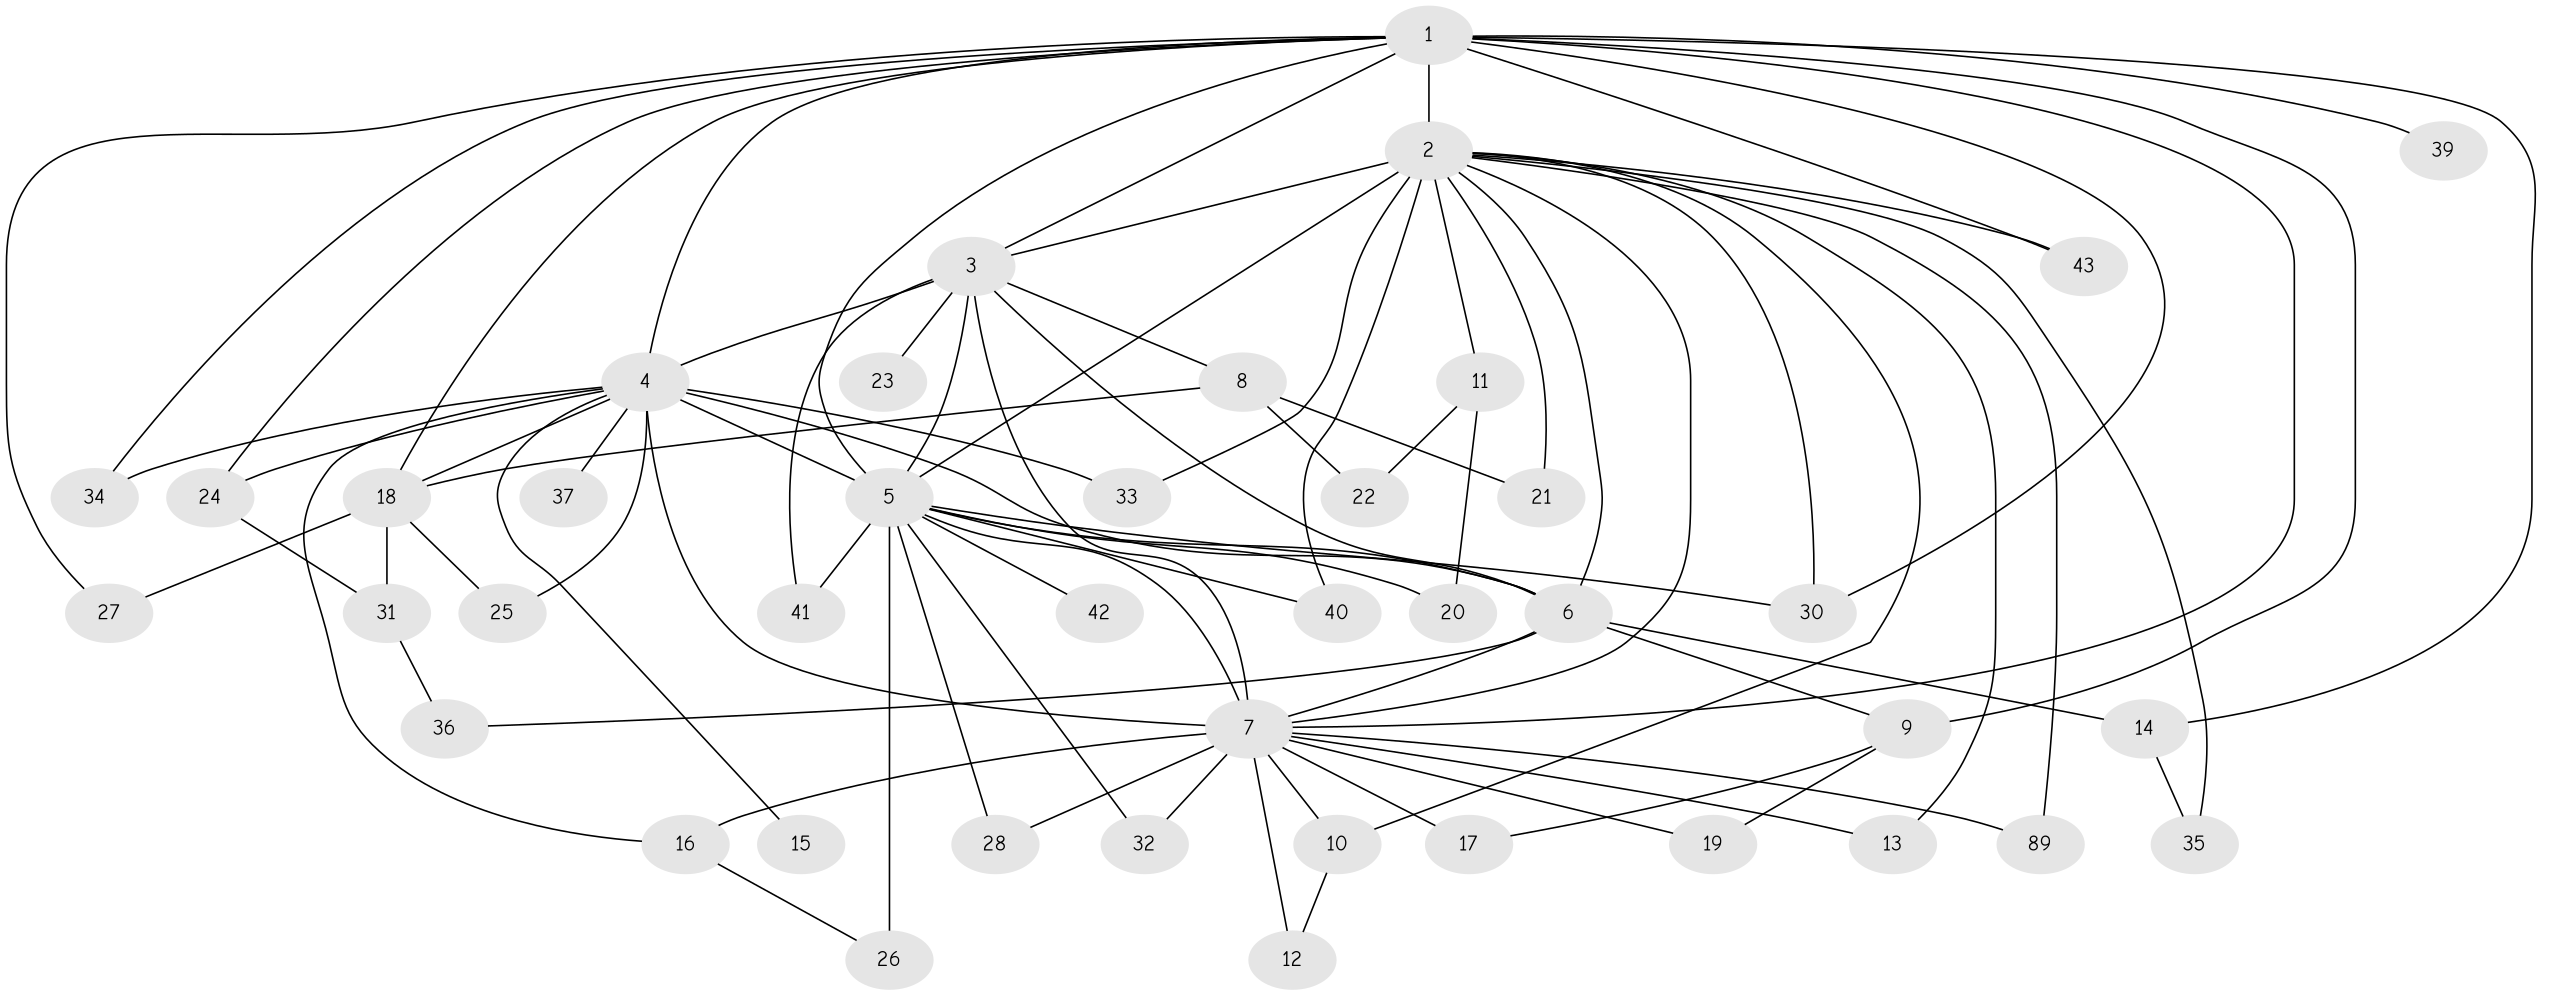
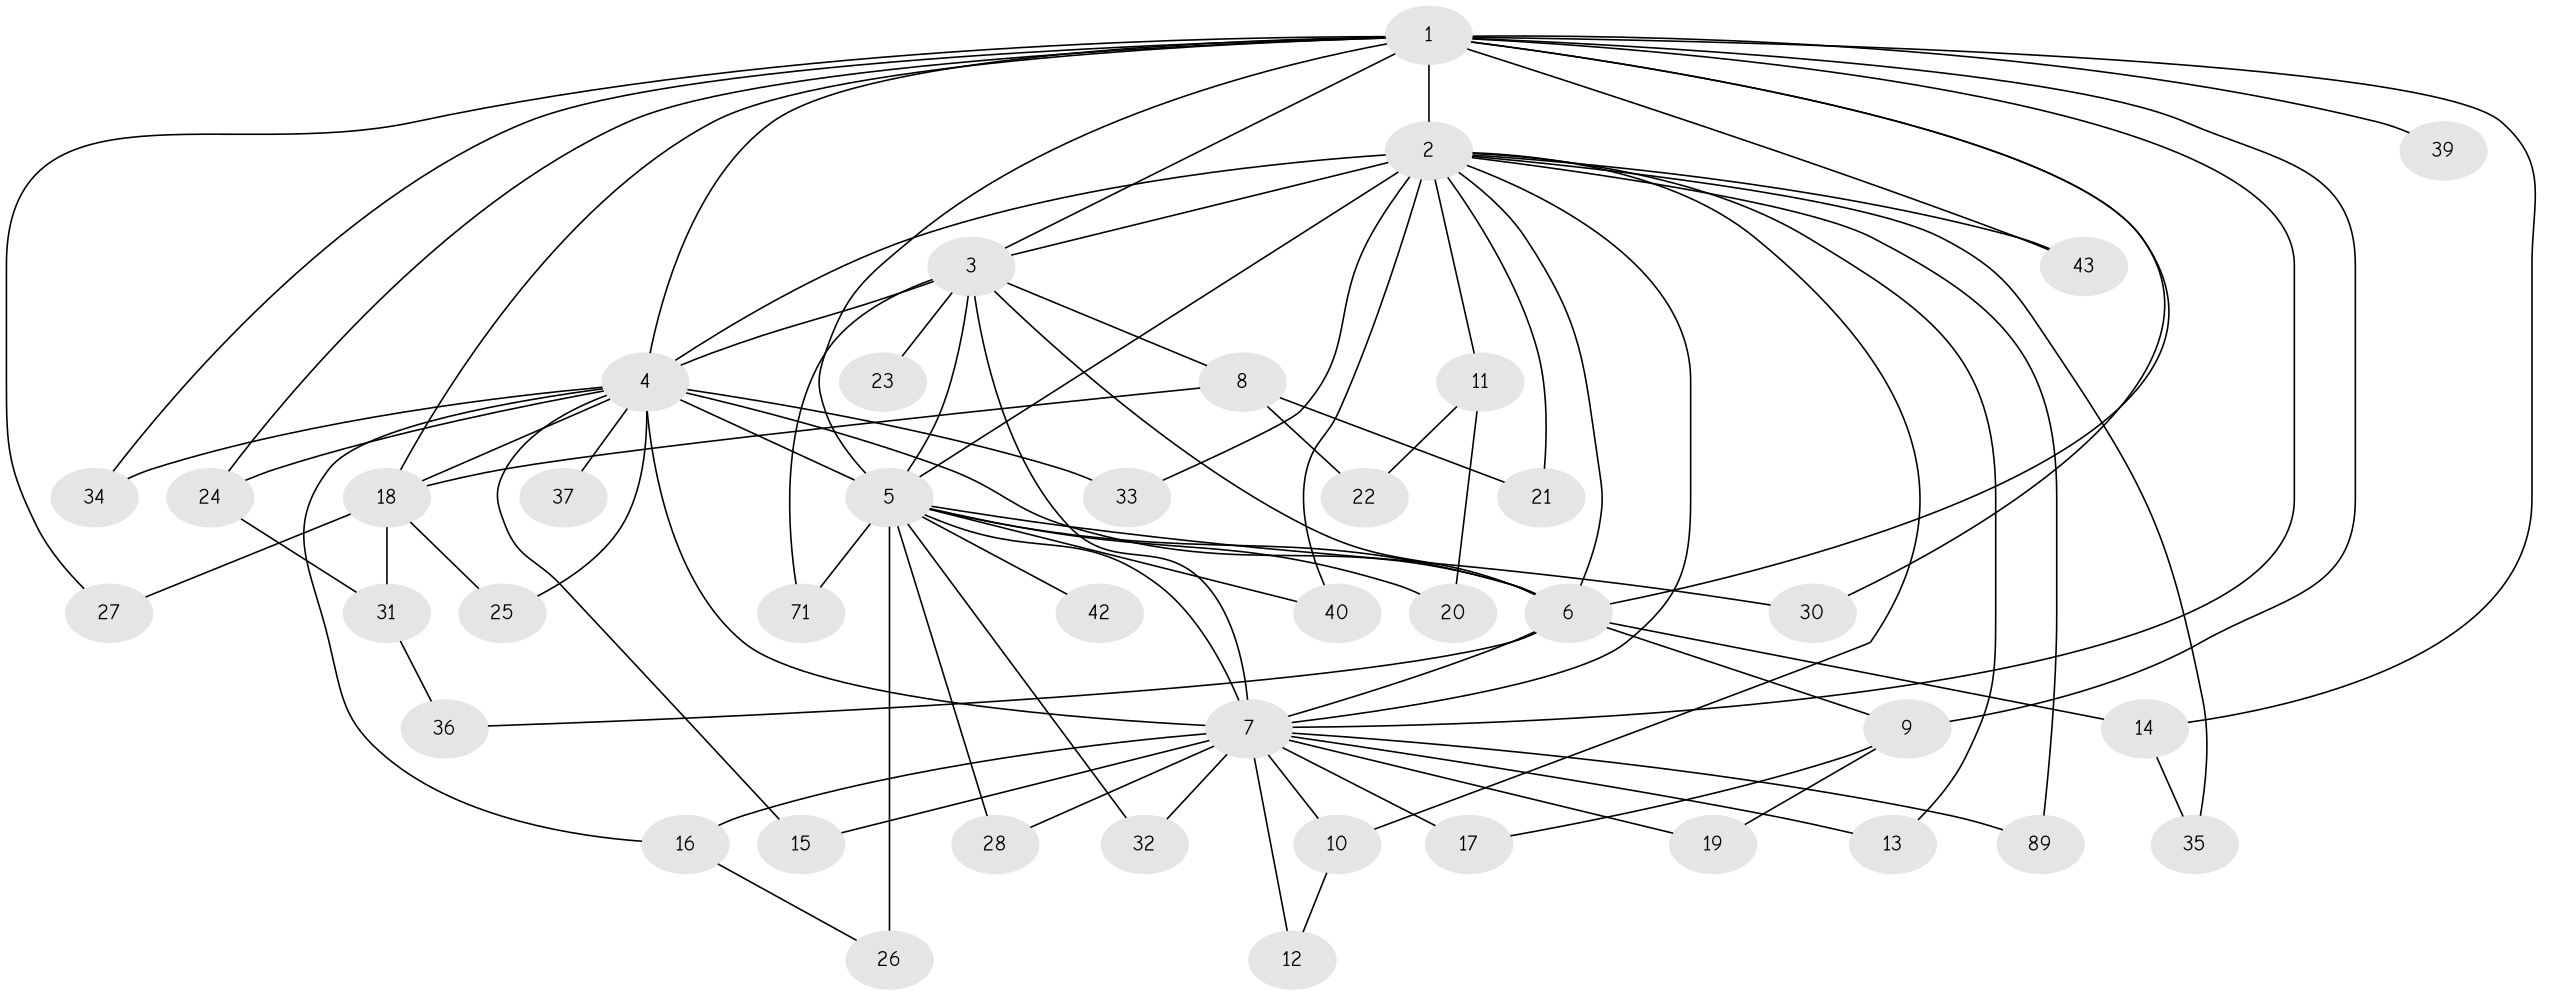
edge "2" -- "30": now "2" -- "4"
edge "1" -- "6": added
node "41": label "41" -> "71"
edge "7" -- "15": added
